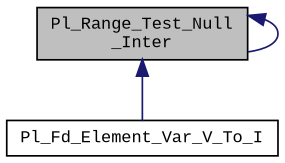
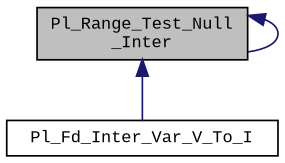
node "Pl_Fd_Element_Var_V_To_I": label "Pl_Fd_Element_Var_V_To_I" -> "Pl_Fd_Inter_Var_V_To_I"
